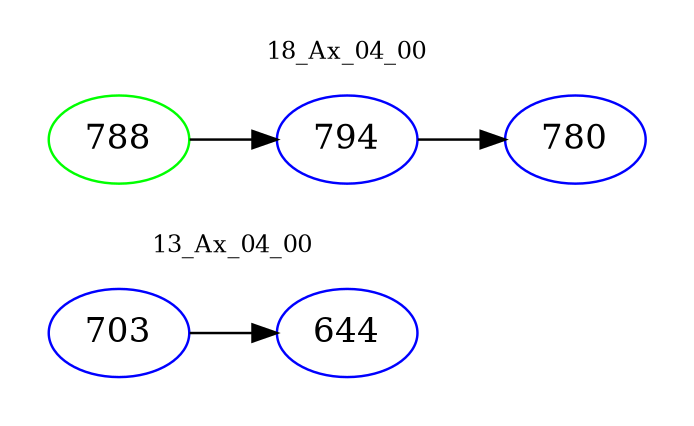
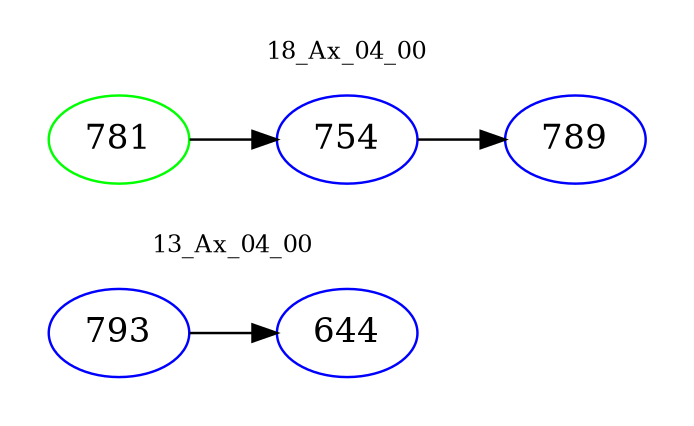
node "788": label "788" -> "781"
node "794": label "794" -> "754"
node "780": label "780" -> "789"
node "703": label "703" -> "793"
